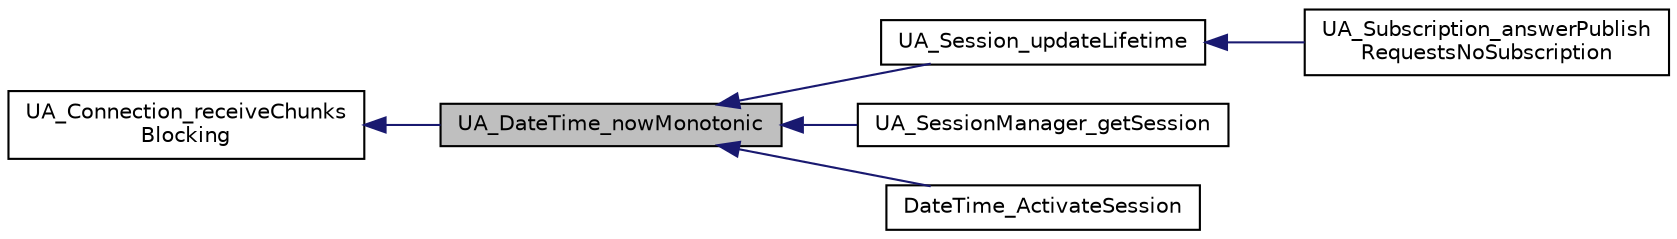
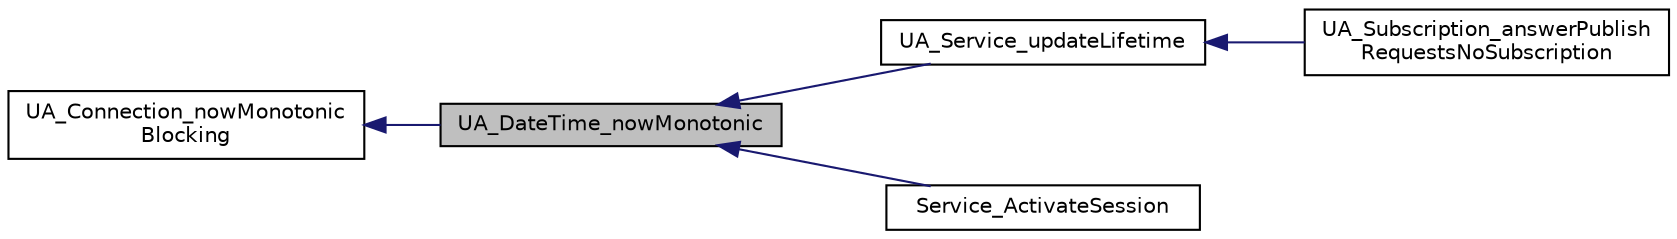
node "UA_Session_updateLifetime": label "UA_Session_updateLifetime" -> "UA_Service_updateLifetime"
node "UA_Connection_receiveChunks Blocking": label "UA_Connection_receiveChunks Blocking" -> "UA_Connection_nowMonotonic Blocking"
node "UA_SessionManager_getSession": removed
node "DateTime_ActivateSession": label "DateTime_ActivateSession" -> "Service_ActivateSession"
